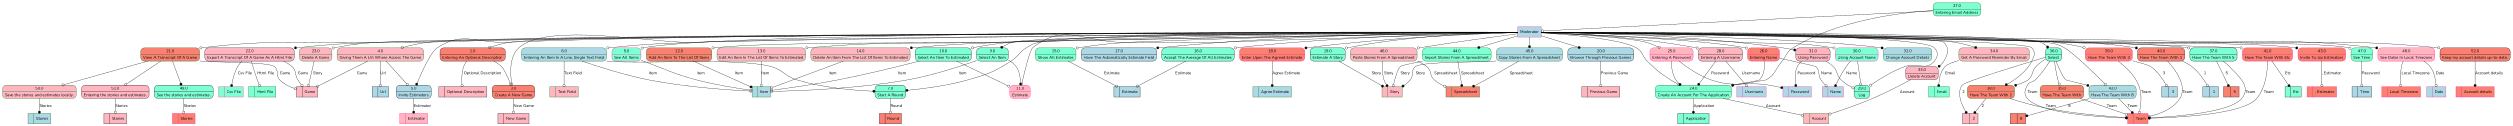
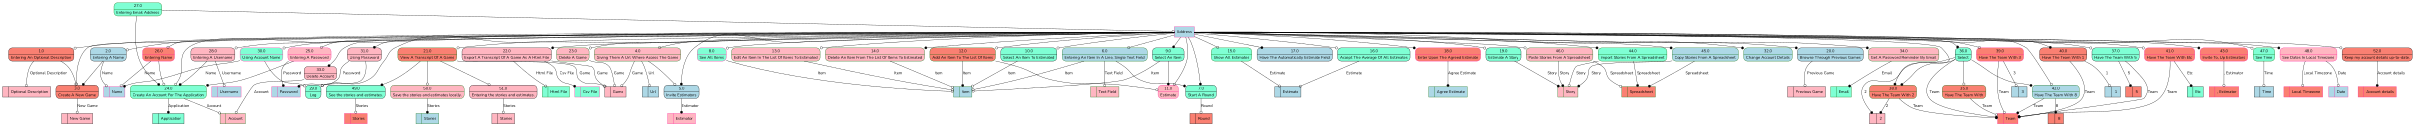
node "Moderator": label "Moderator" -> "Address"
node "2.0": added
edge "23.0" -> "Game": label "Story" -> "Game"
edge "10.0" -> "11.0": now "12.0" -> "11.0"
edge "47.0" -> "Time": label "Password" -> "Time"
